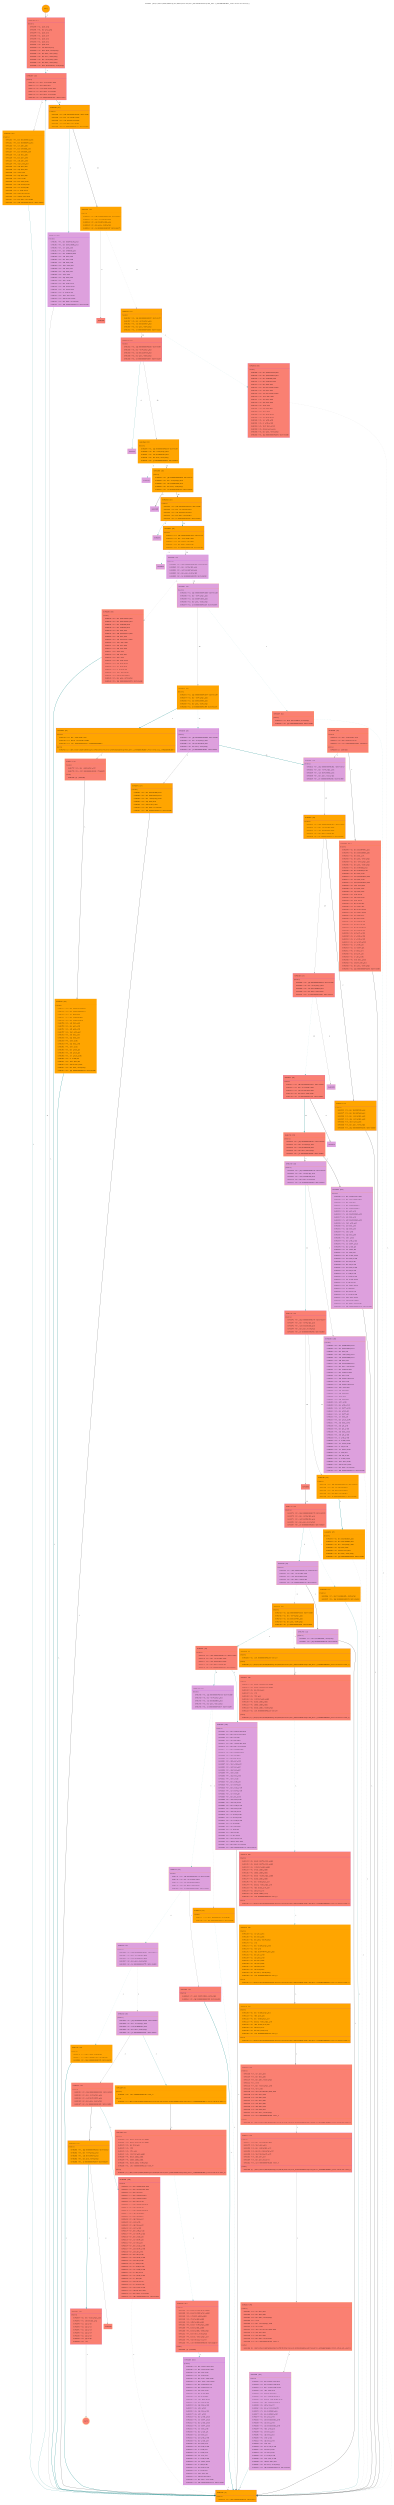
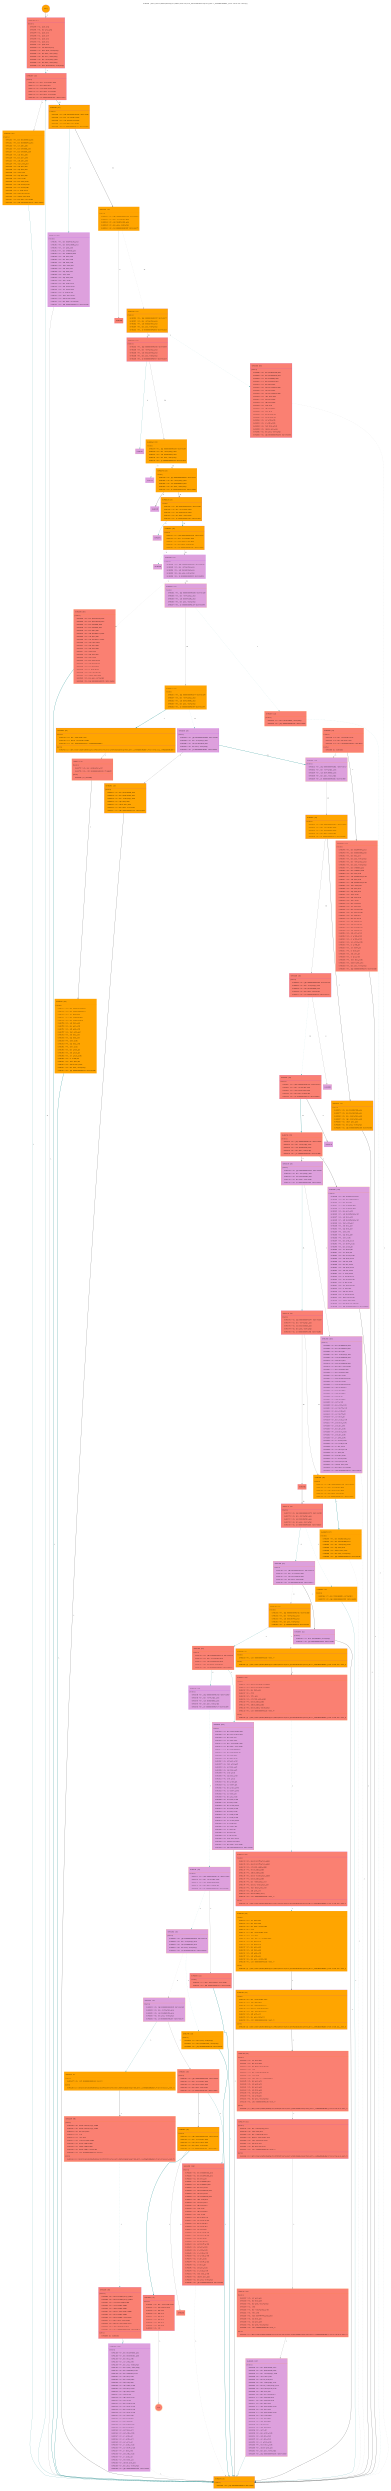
node "0x401fcf [12]": removed
